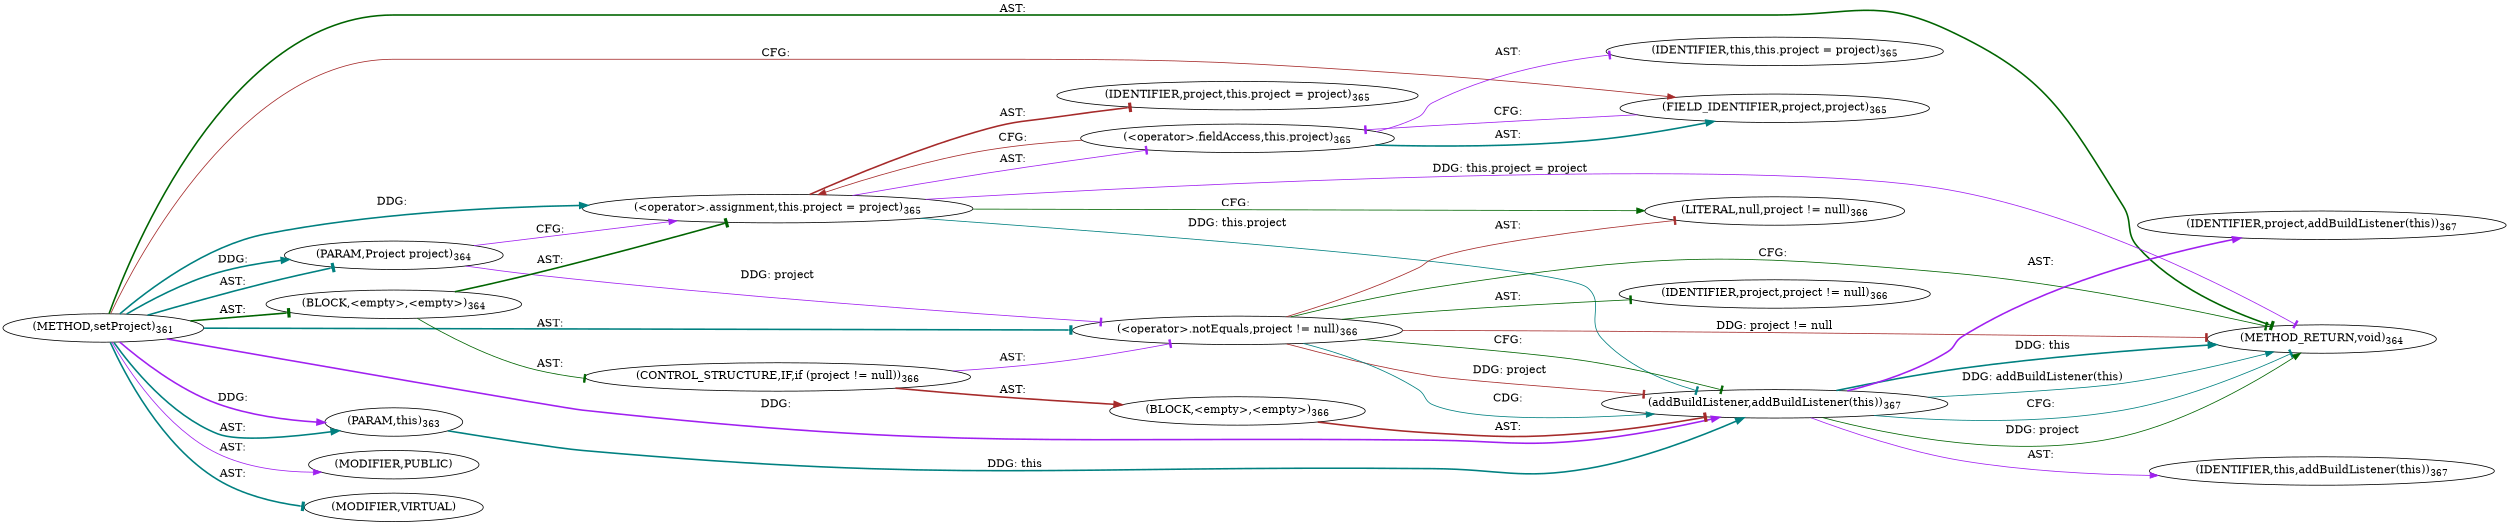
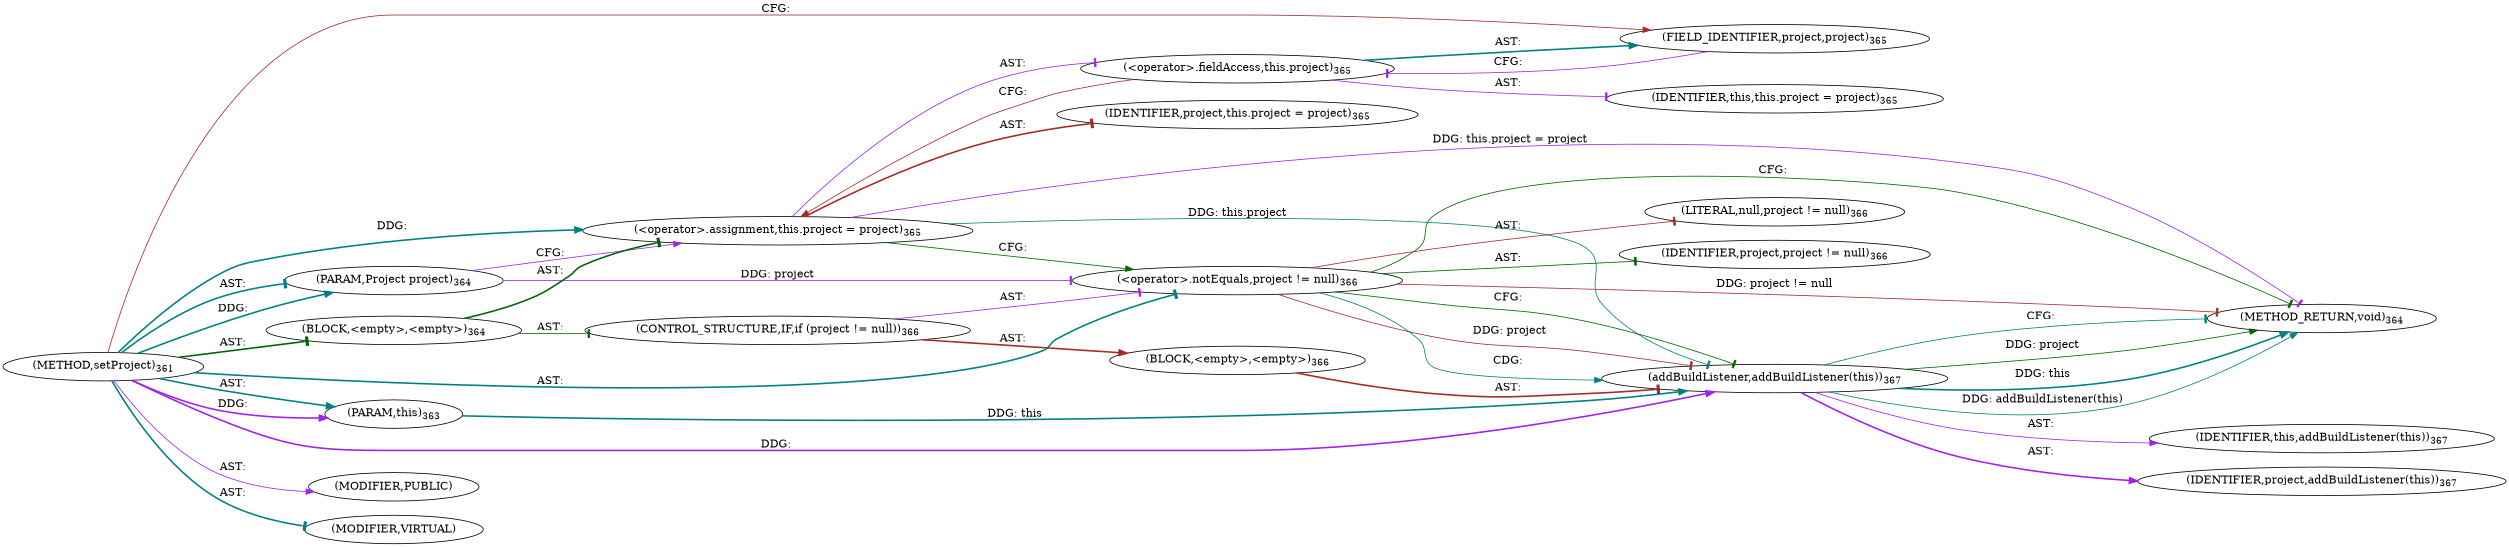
edge "(METHOD,setProject)" -> "(METHOD_RETURN,void)": removed, label "AST:"
edge "(<operator>.assignment,this.project = project)" -> "(LITERAL,null,project != null)": now "(<operator>.assignment,this.project = project)" -> "(<operator>.notEquals,project != null)"
